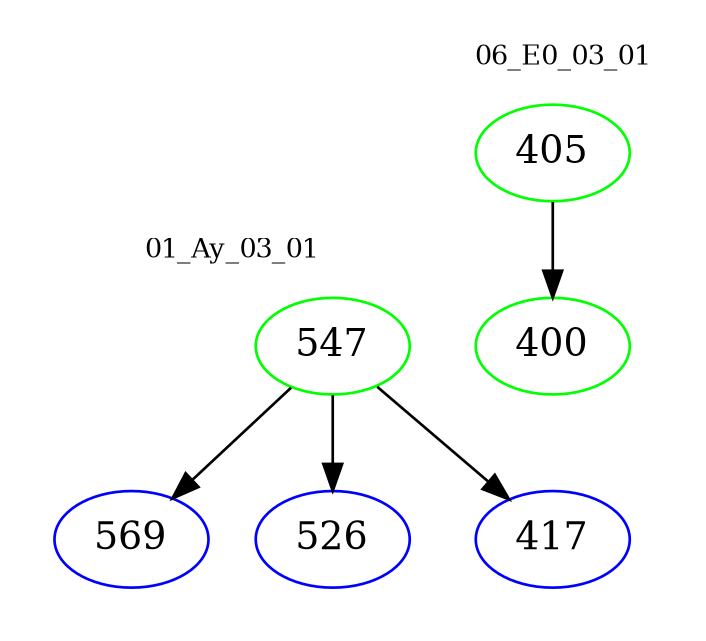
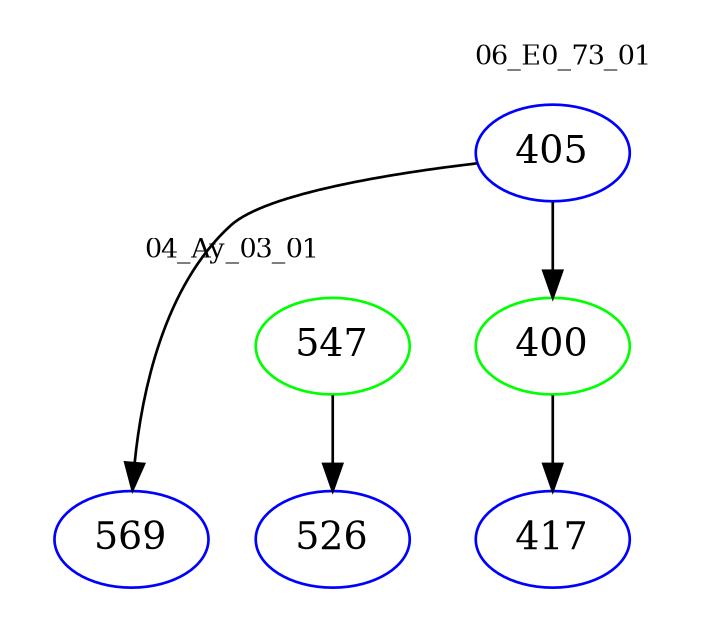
cluster "06_E0_03_01": label "06_E0_03_01" -> "06_E0_73_01"
node "405": color green -> blue
cluster "01_Ay_03_01": label "01_Ay_03_01" -> "04_Ay_03_01"
edge "547" -> "417": now "400" -> "417"
edge "547" -> "569": now "405" -> "569"
